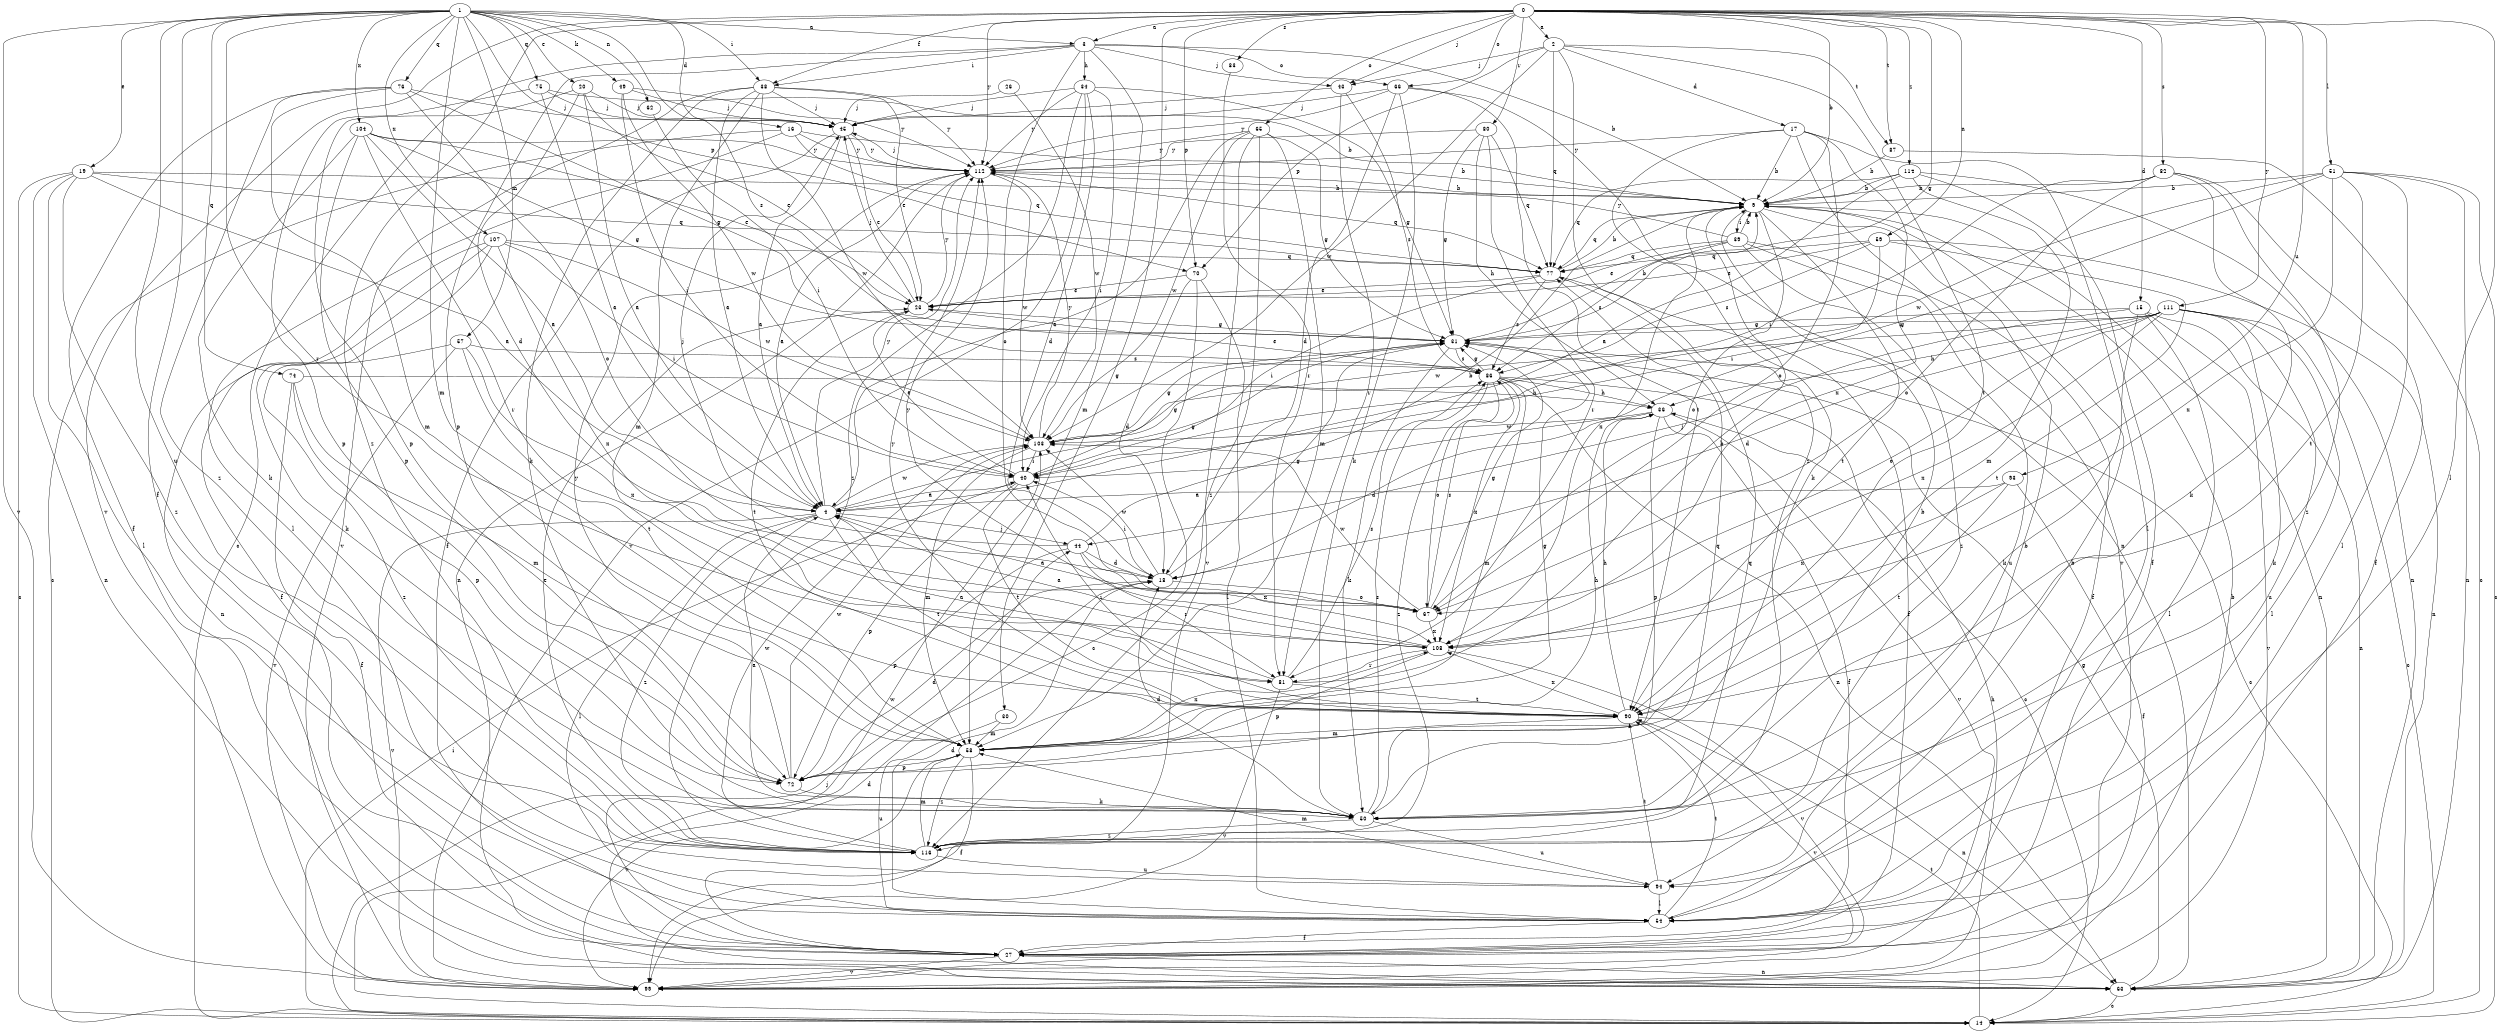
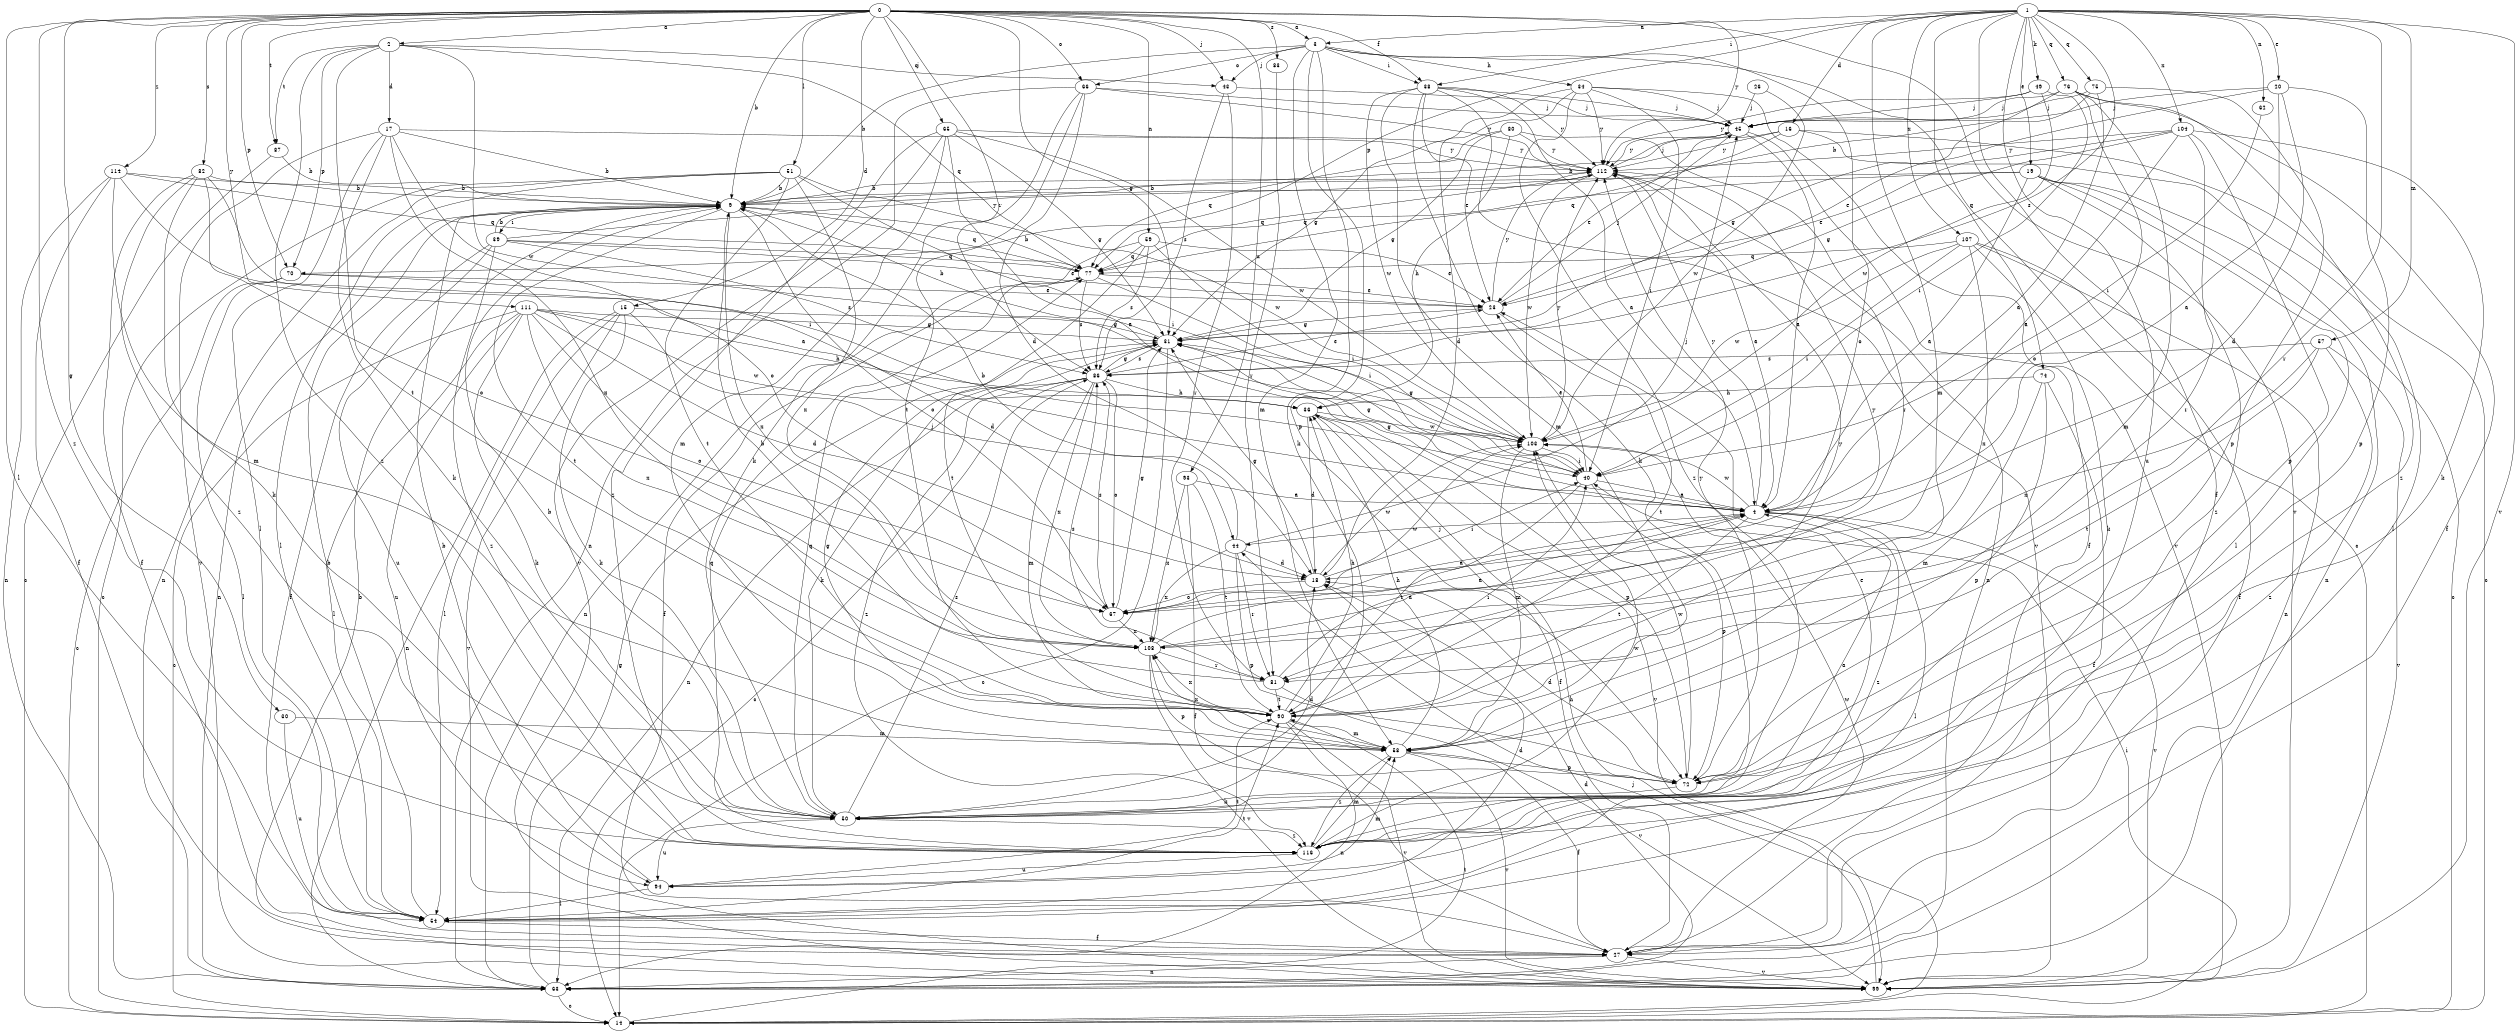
edge "0" -> "80": now "0" -> "86"
edge "9" -> "94": reversed
edge "3" -> "50": added, label "k"
